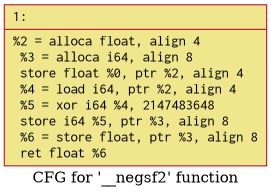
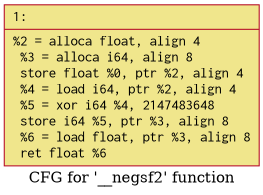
node "1:": text "%6 = store float, ptr %3, align 8" -> "%6 = load float, ptr %3, align 8"
